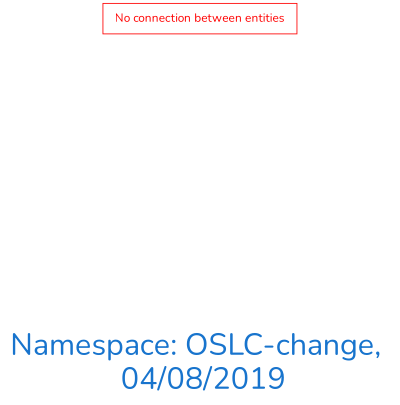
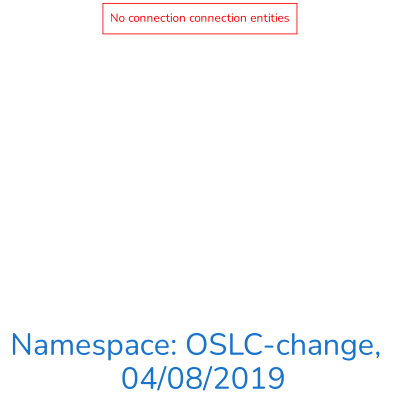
node "No connection between entities": label "No connection between entities" -> "No connection connection entities"
